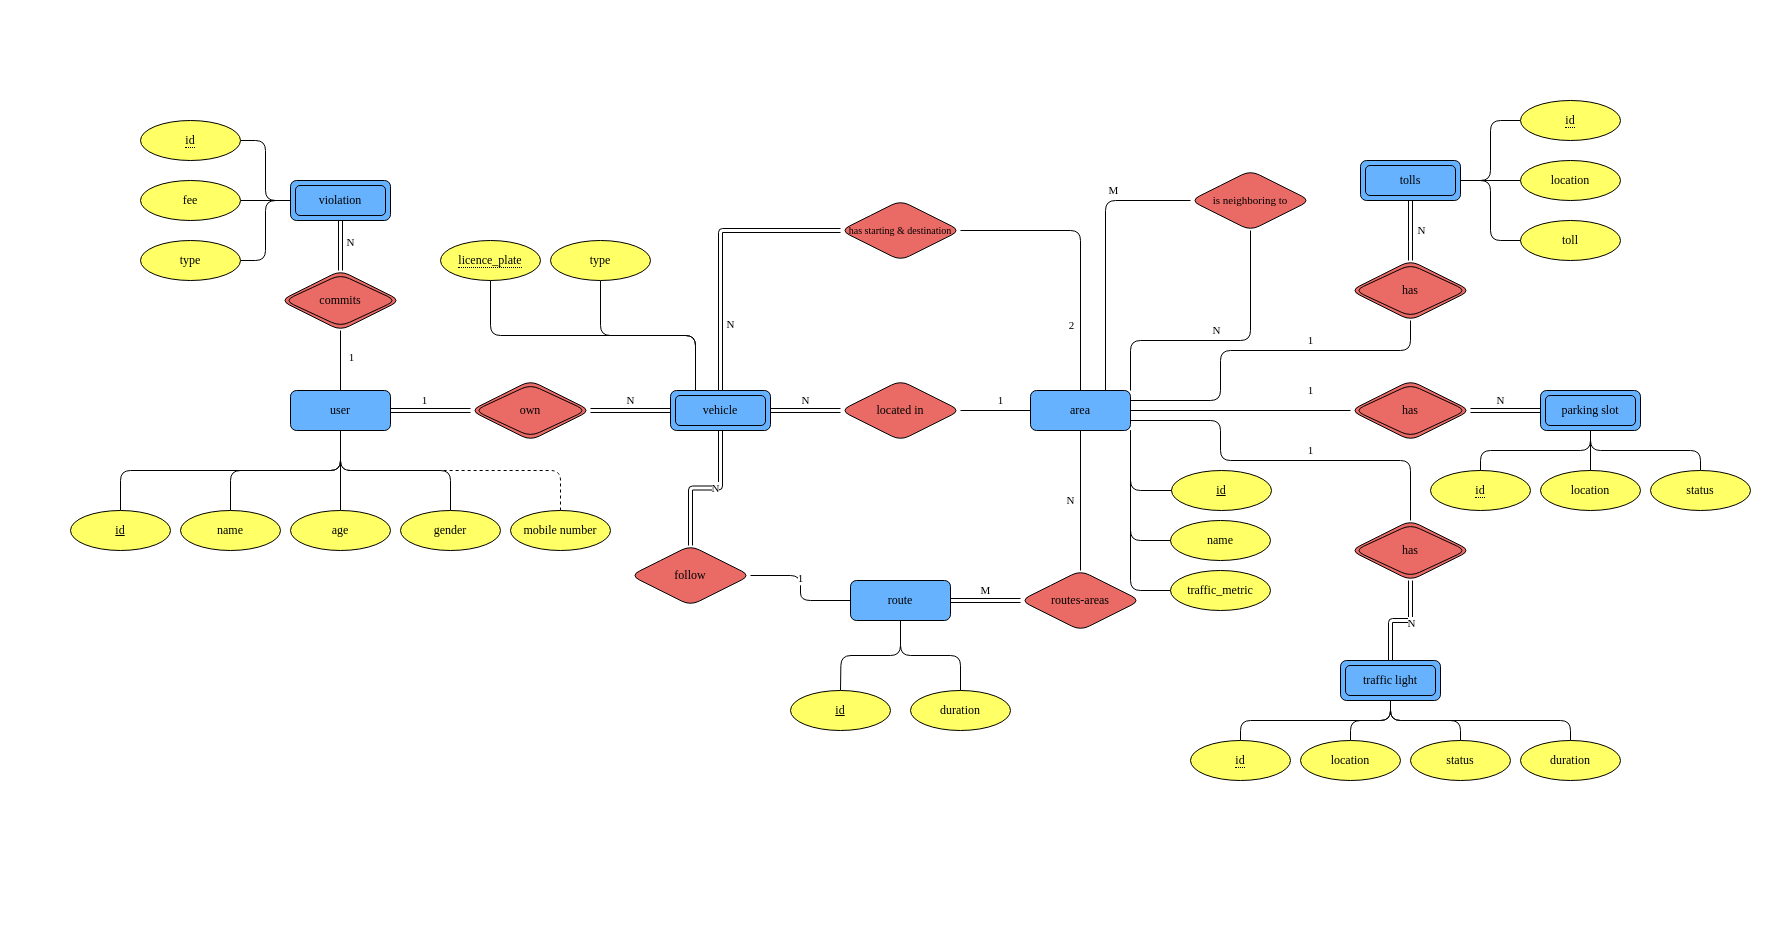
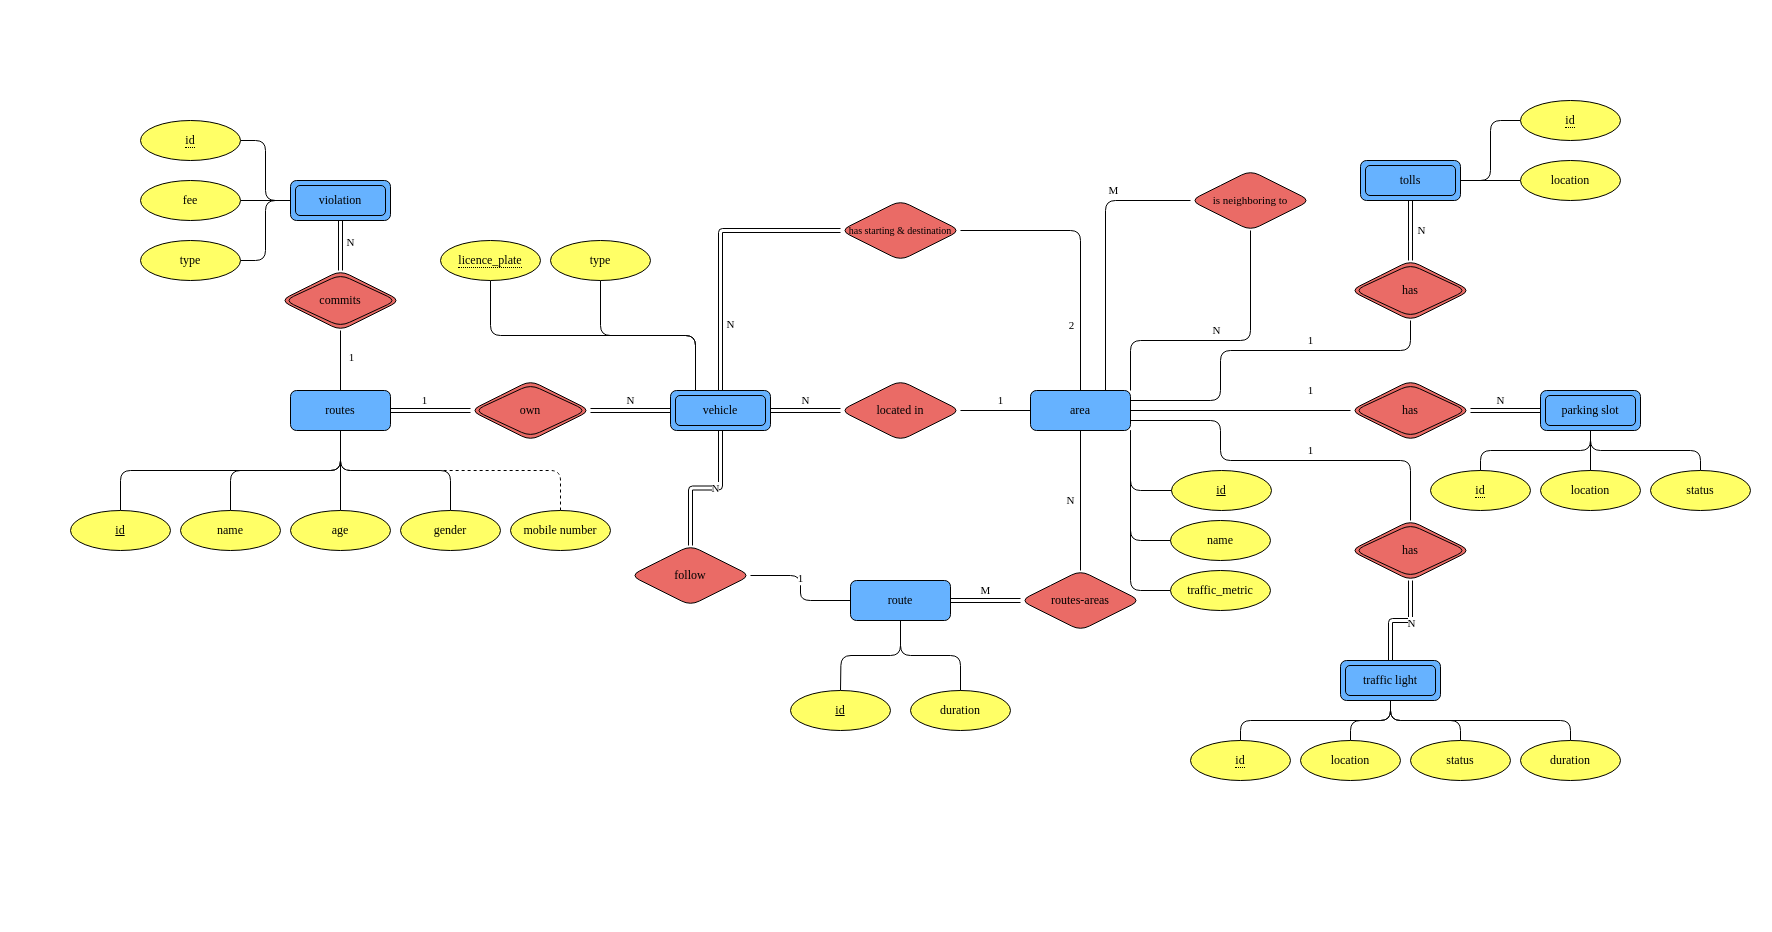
edge "tolls" -- "toll": removed
node "toll": removed
node "user": label "user" -> "routes"
